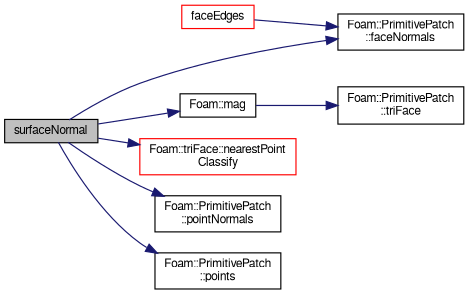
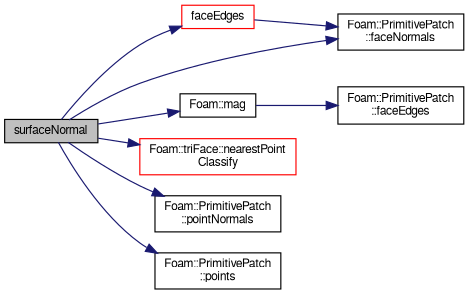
edge "surfaceNormal" -> "faceEdges": added
node "Foam::PrimitivePatch ::triFace": label "Foam::PrimitivePatch ::triFace" -> "Foam::PrimitivePatch ::faceEdges"
